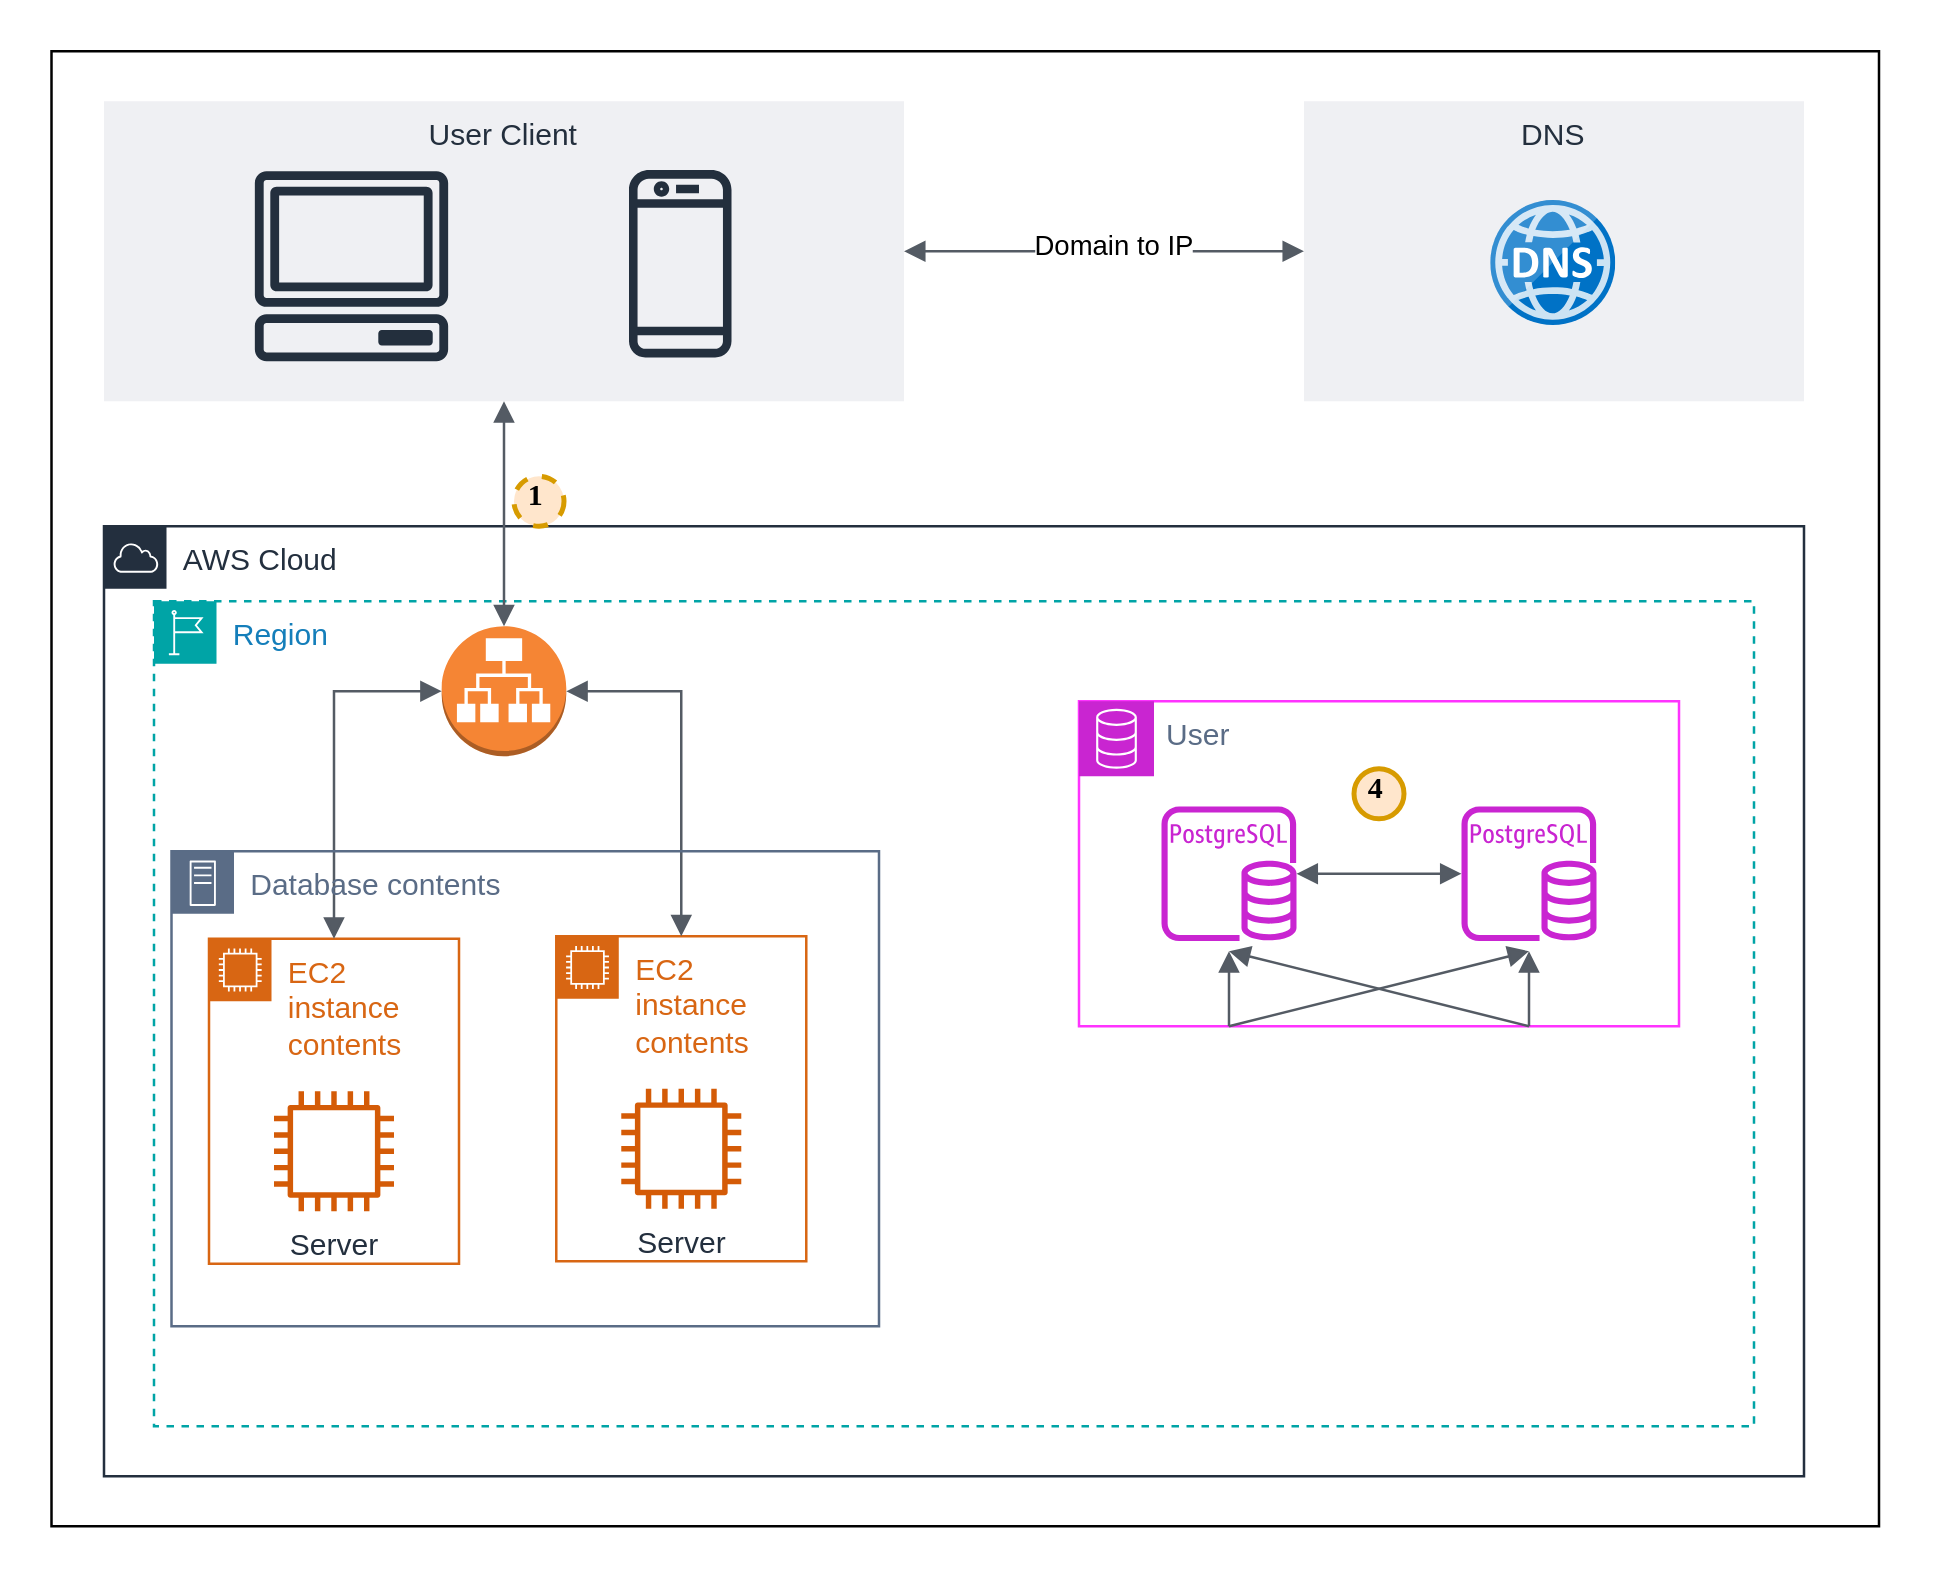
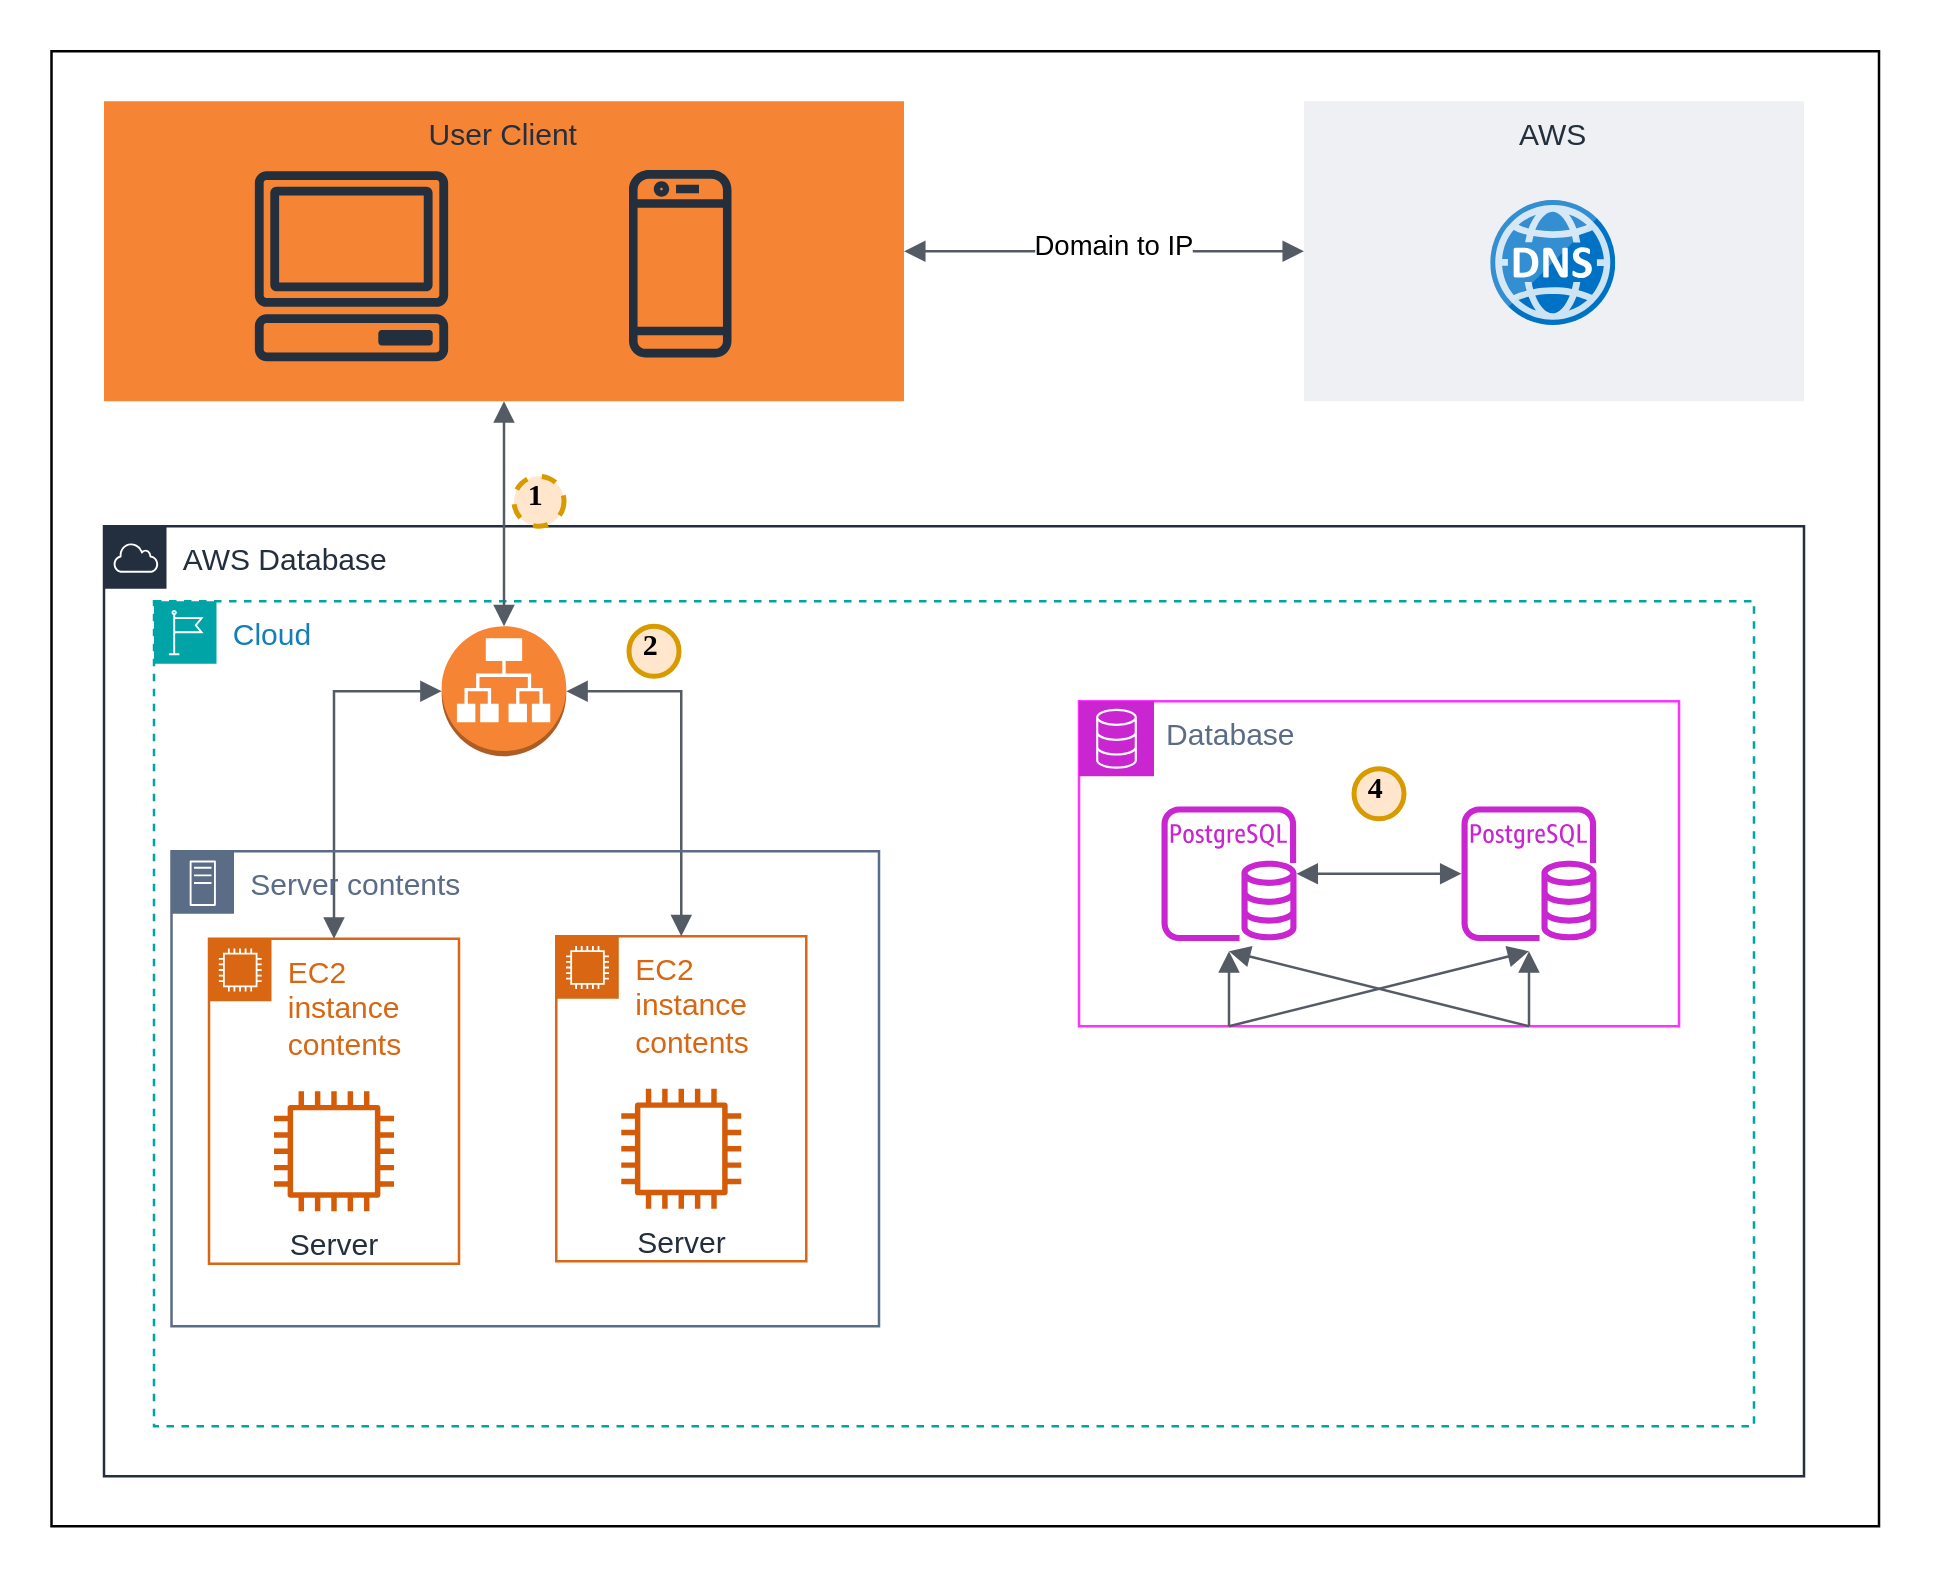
node "DNS": label "DNS" -> "AWS"
node "User Client": fillcolor #eff0f3 -> #f58534
node "AWS Cloud": label "AWS Cloud" -> "AWS Database"
node "Region": label "Region" -> "Cloud"
node "2": added
node "User": label "User" -> "Database"
node "Database contents": label "Database contents" -> "Server contents"
